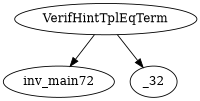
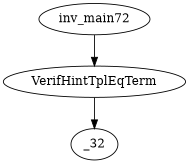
edge "VerifHintTplEqTerm" -> "inv_main72": reversed
